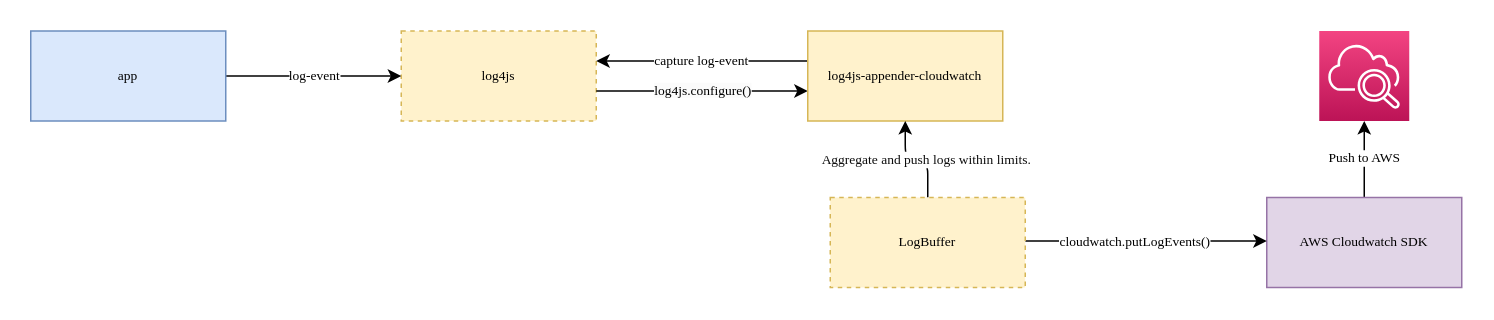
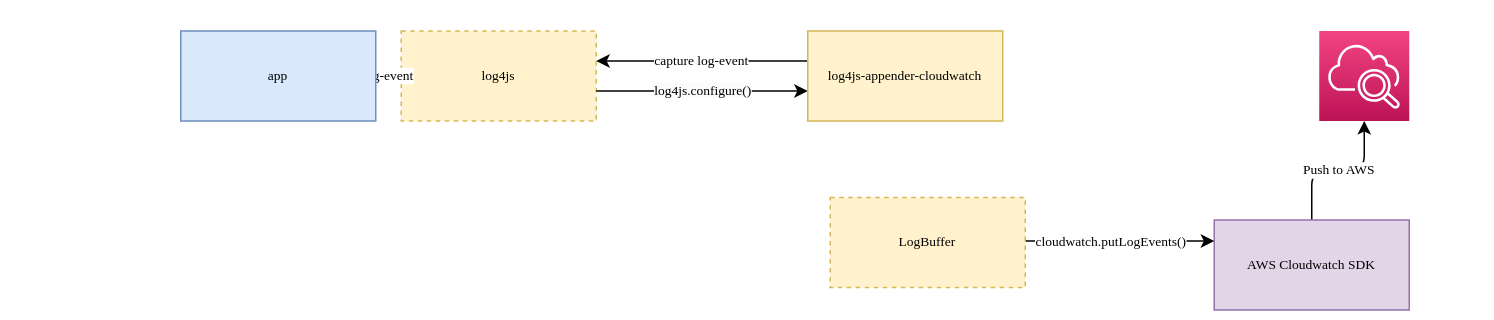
node "app": moved (128, 76) -> (278, 76)
edge "LogBuffer" -> "log4js-appender-cloudwatch": removed, label "Aggregate and push logs within limits."
node "AWS Cloudwatch SDK": moved (1364, 242) -> (1312, 265)
